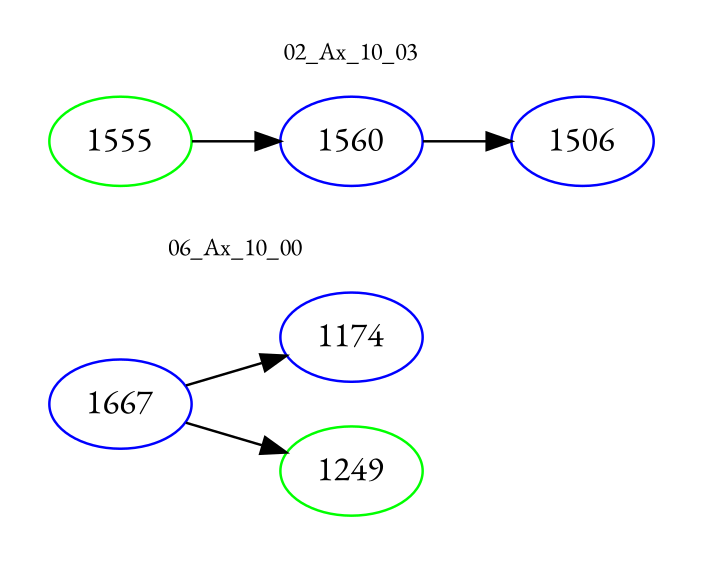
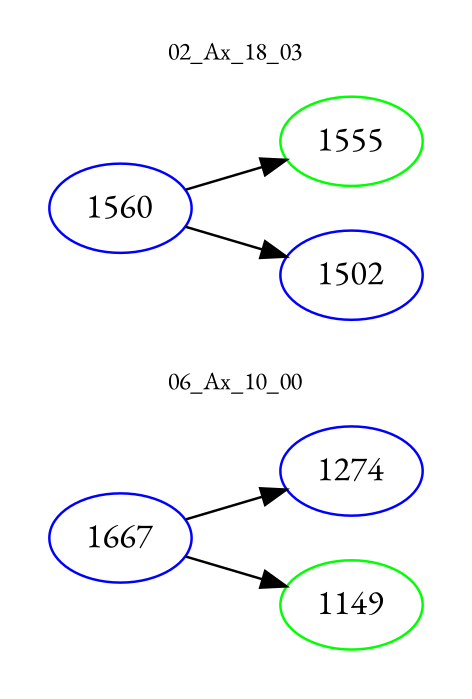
cluster "02_Ax_10_03": label "02_Ax_10_03" -> "02_Ax_18_03"
edge "1555" -> "1560": reversed
node "1506": label "1506" -> "1502"
node "1174": label "1174" -> "1274"
node "1249": label "1249" -> "1149"
